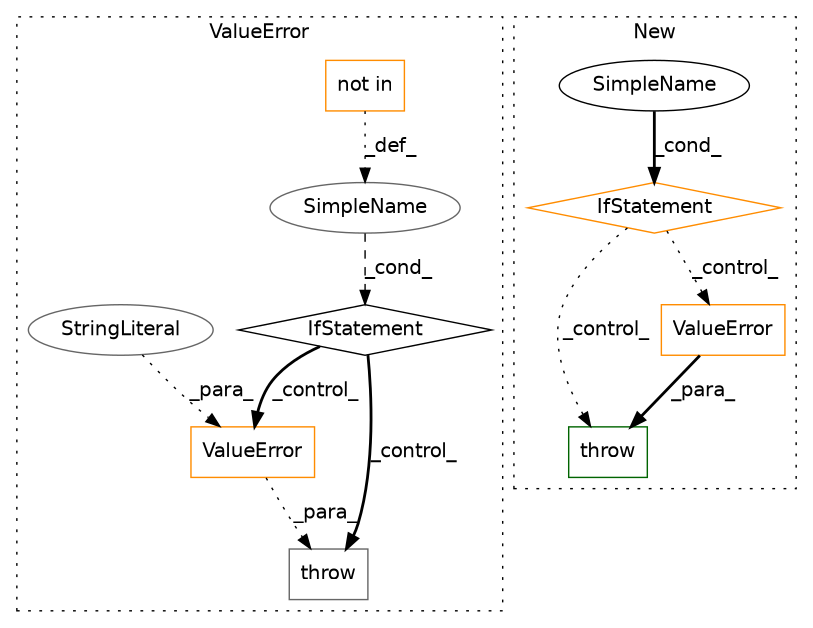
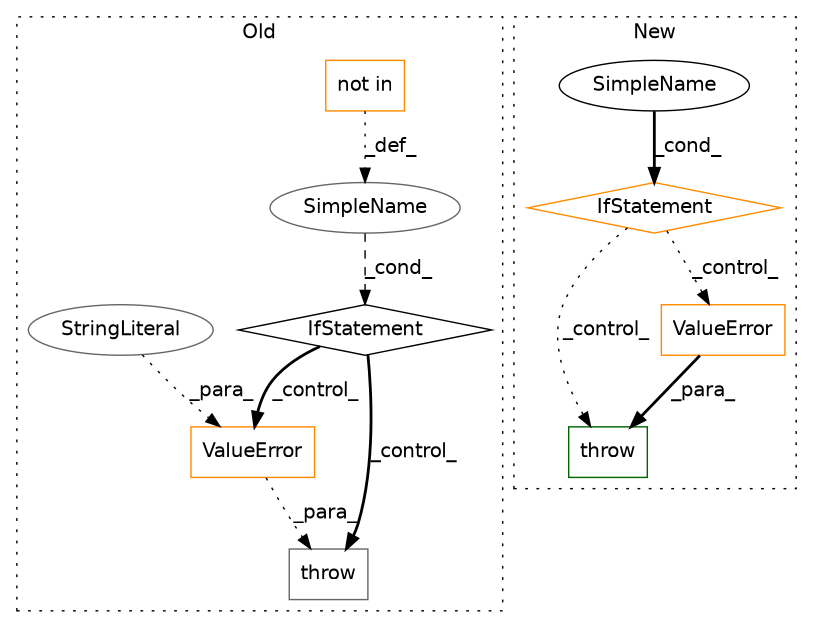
cluster "ValueError": label "ValueError" -> "Old"
